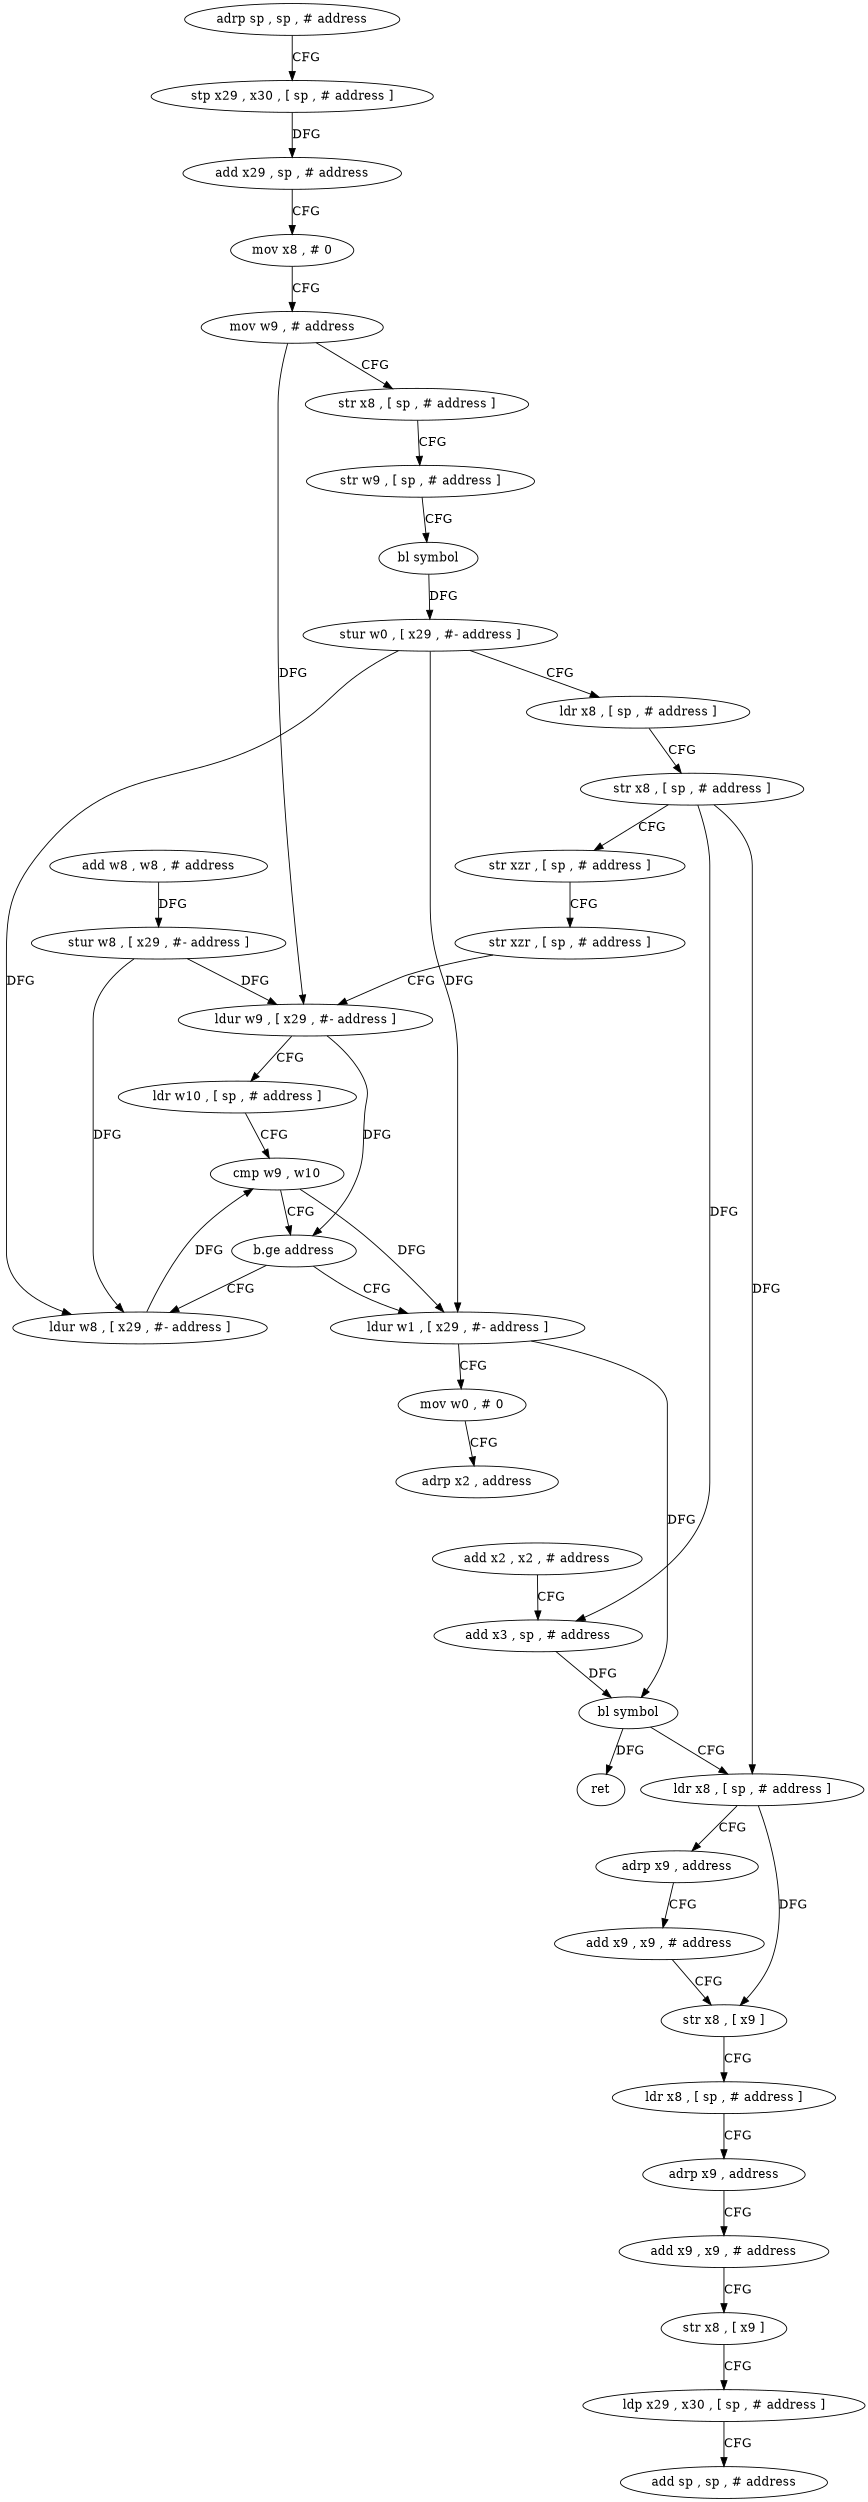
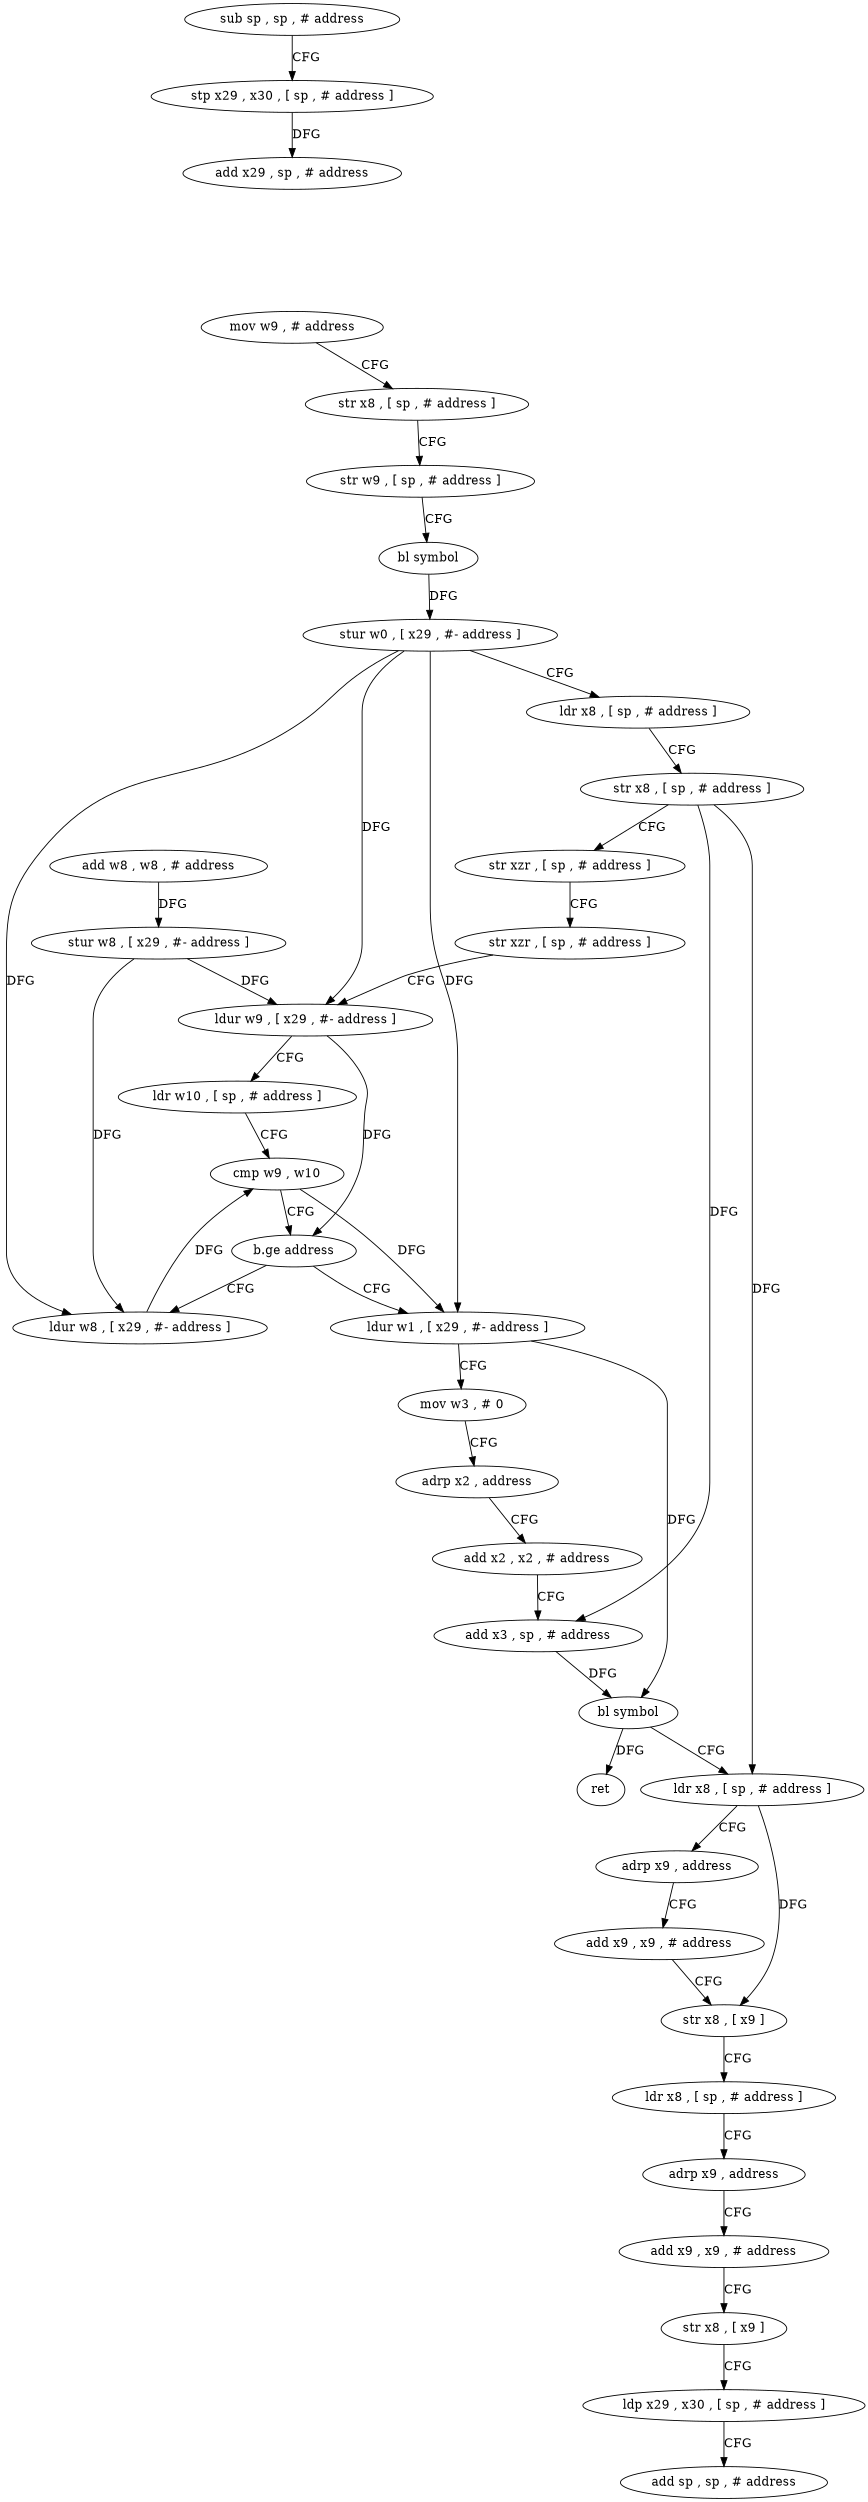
node "adrp sp , sp , # address": label "adrp sp , sp , # address" -> "sub sp , sp , # address"
node "mov x8 , # 0": removed
edge "mov w9 , # address" -> "ldur w9 , [ x29 , #- address ]": now "stur w0 , [ x29 , #- address ]" -> "ldur w9 , [ x29 , #- address ]"
node "mov w0 , # 0": label "mov w0 , # 0" -> "mov w3 , # 0"
edge "adrp x2 , address" -> "add x2 , x2 , # address": added, label "CFG"
